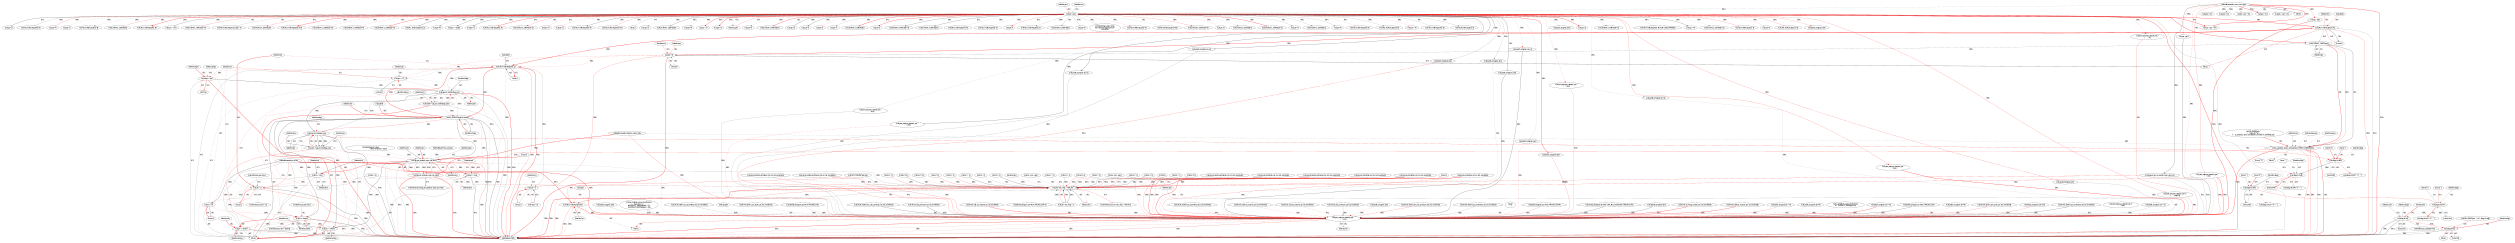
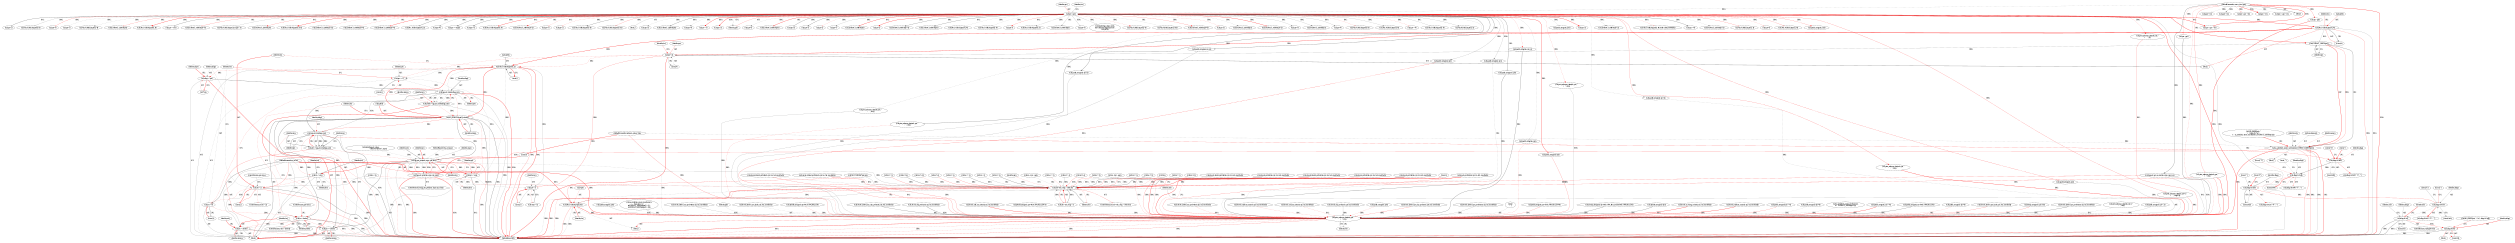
edge "(MethodParameterIn,netdissect_options *ndo)" -> "(Call,bgp_attr_print(ndo, atype, tptr, alen))": now "(MethodParameterIn,netdissect_options *ndo)" -> "(Literal,0)"
